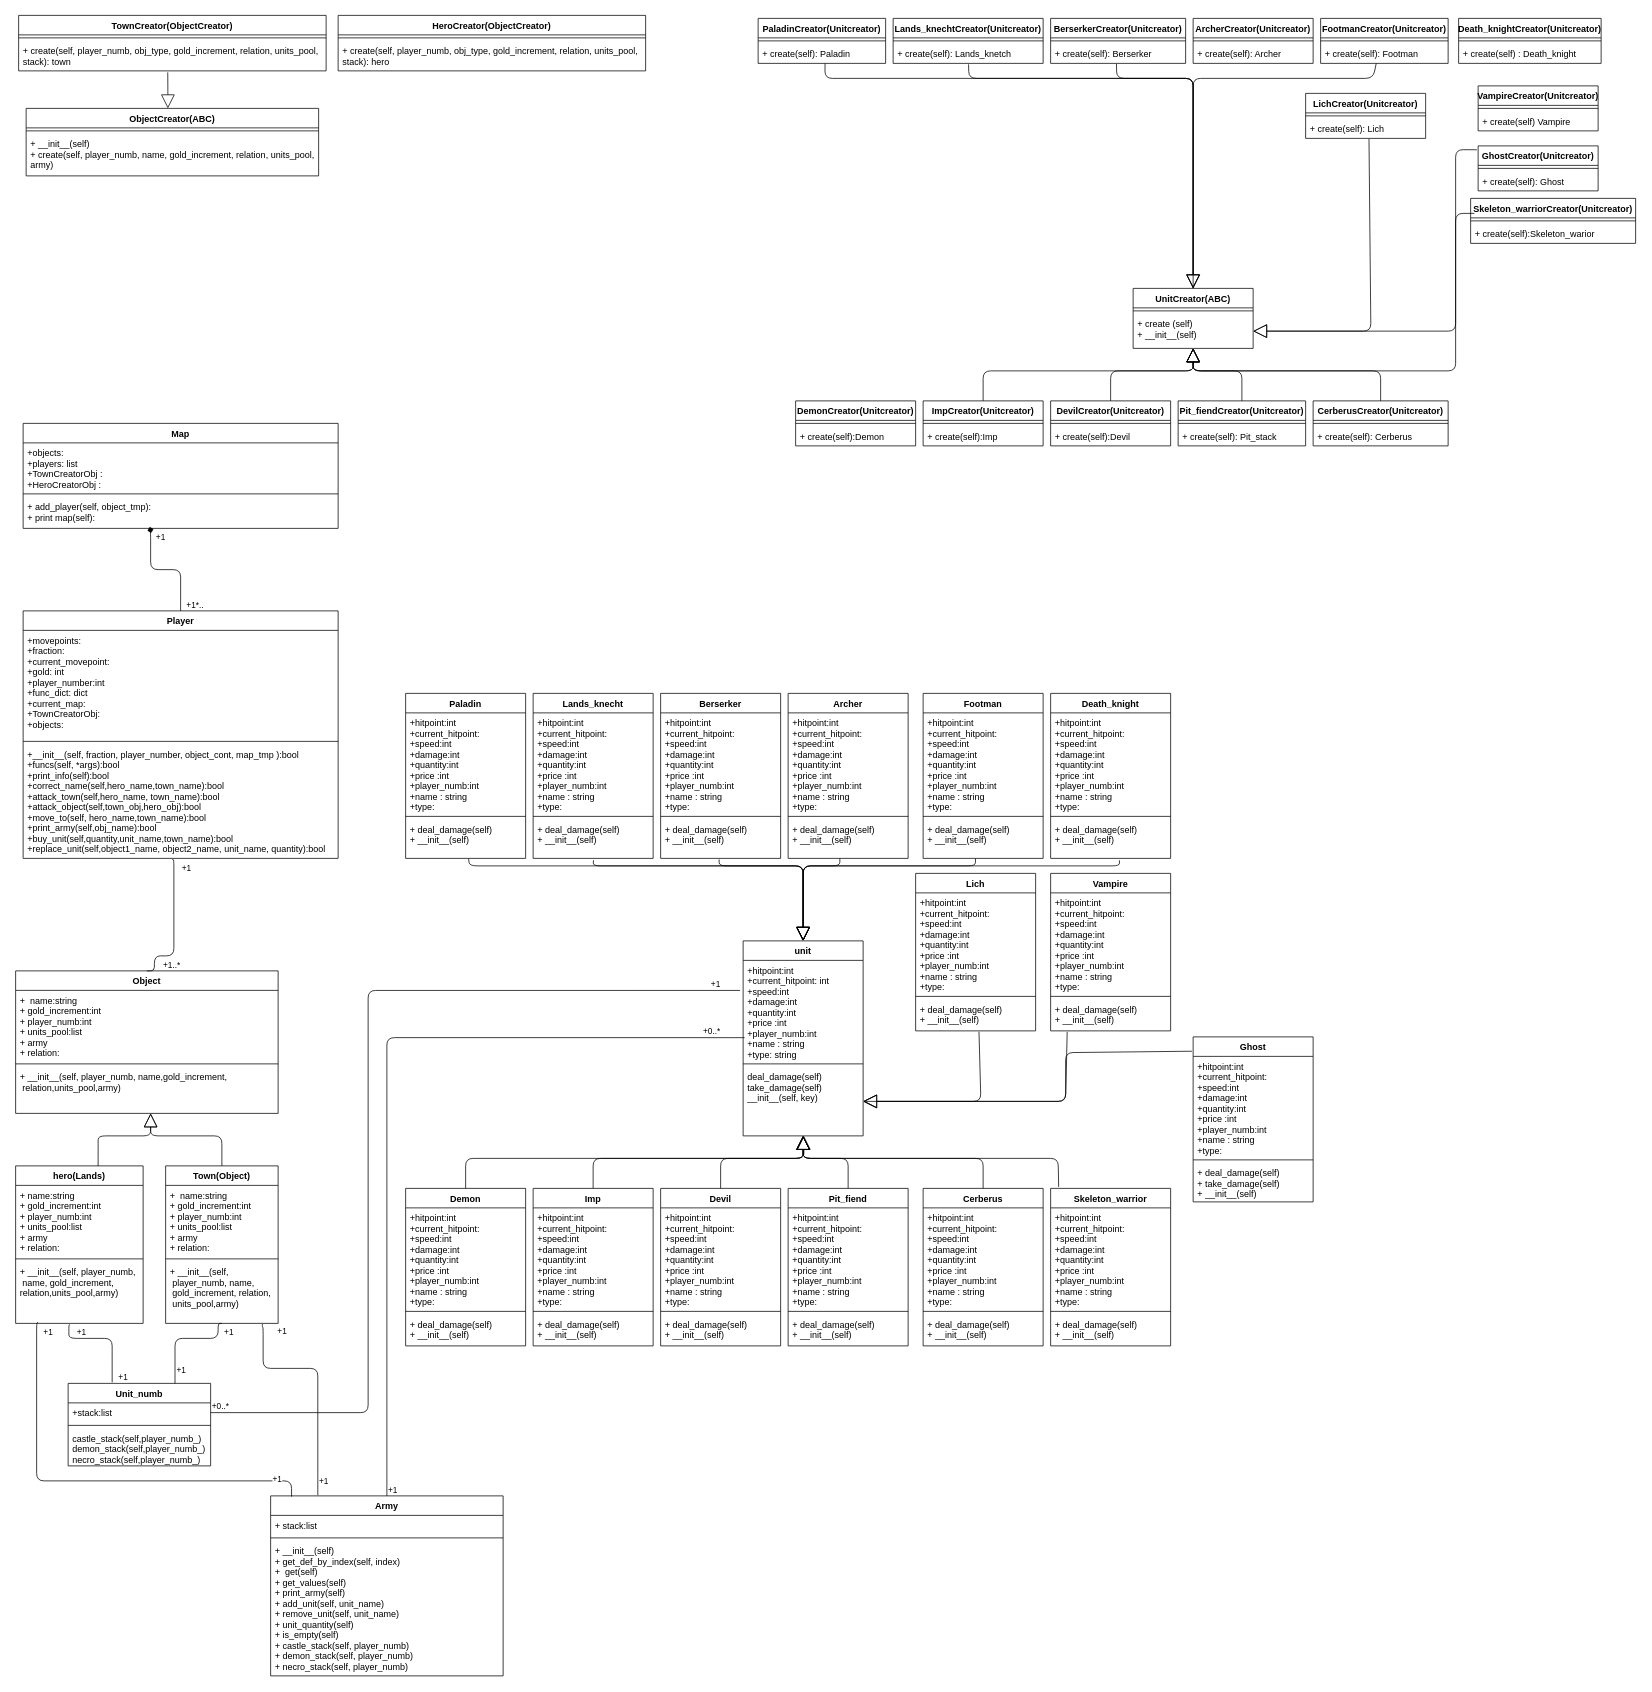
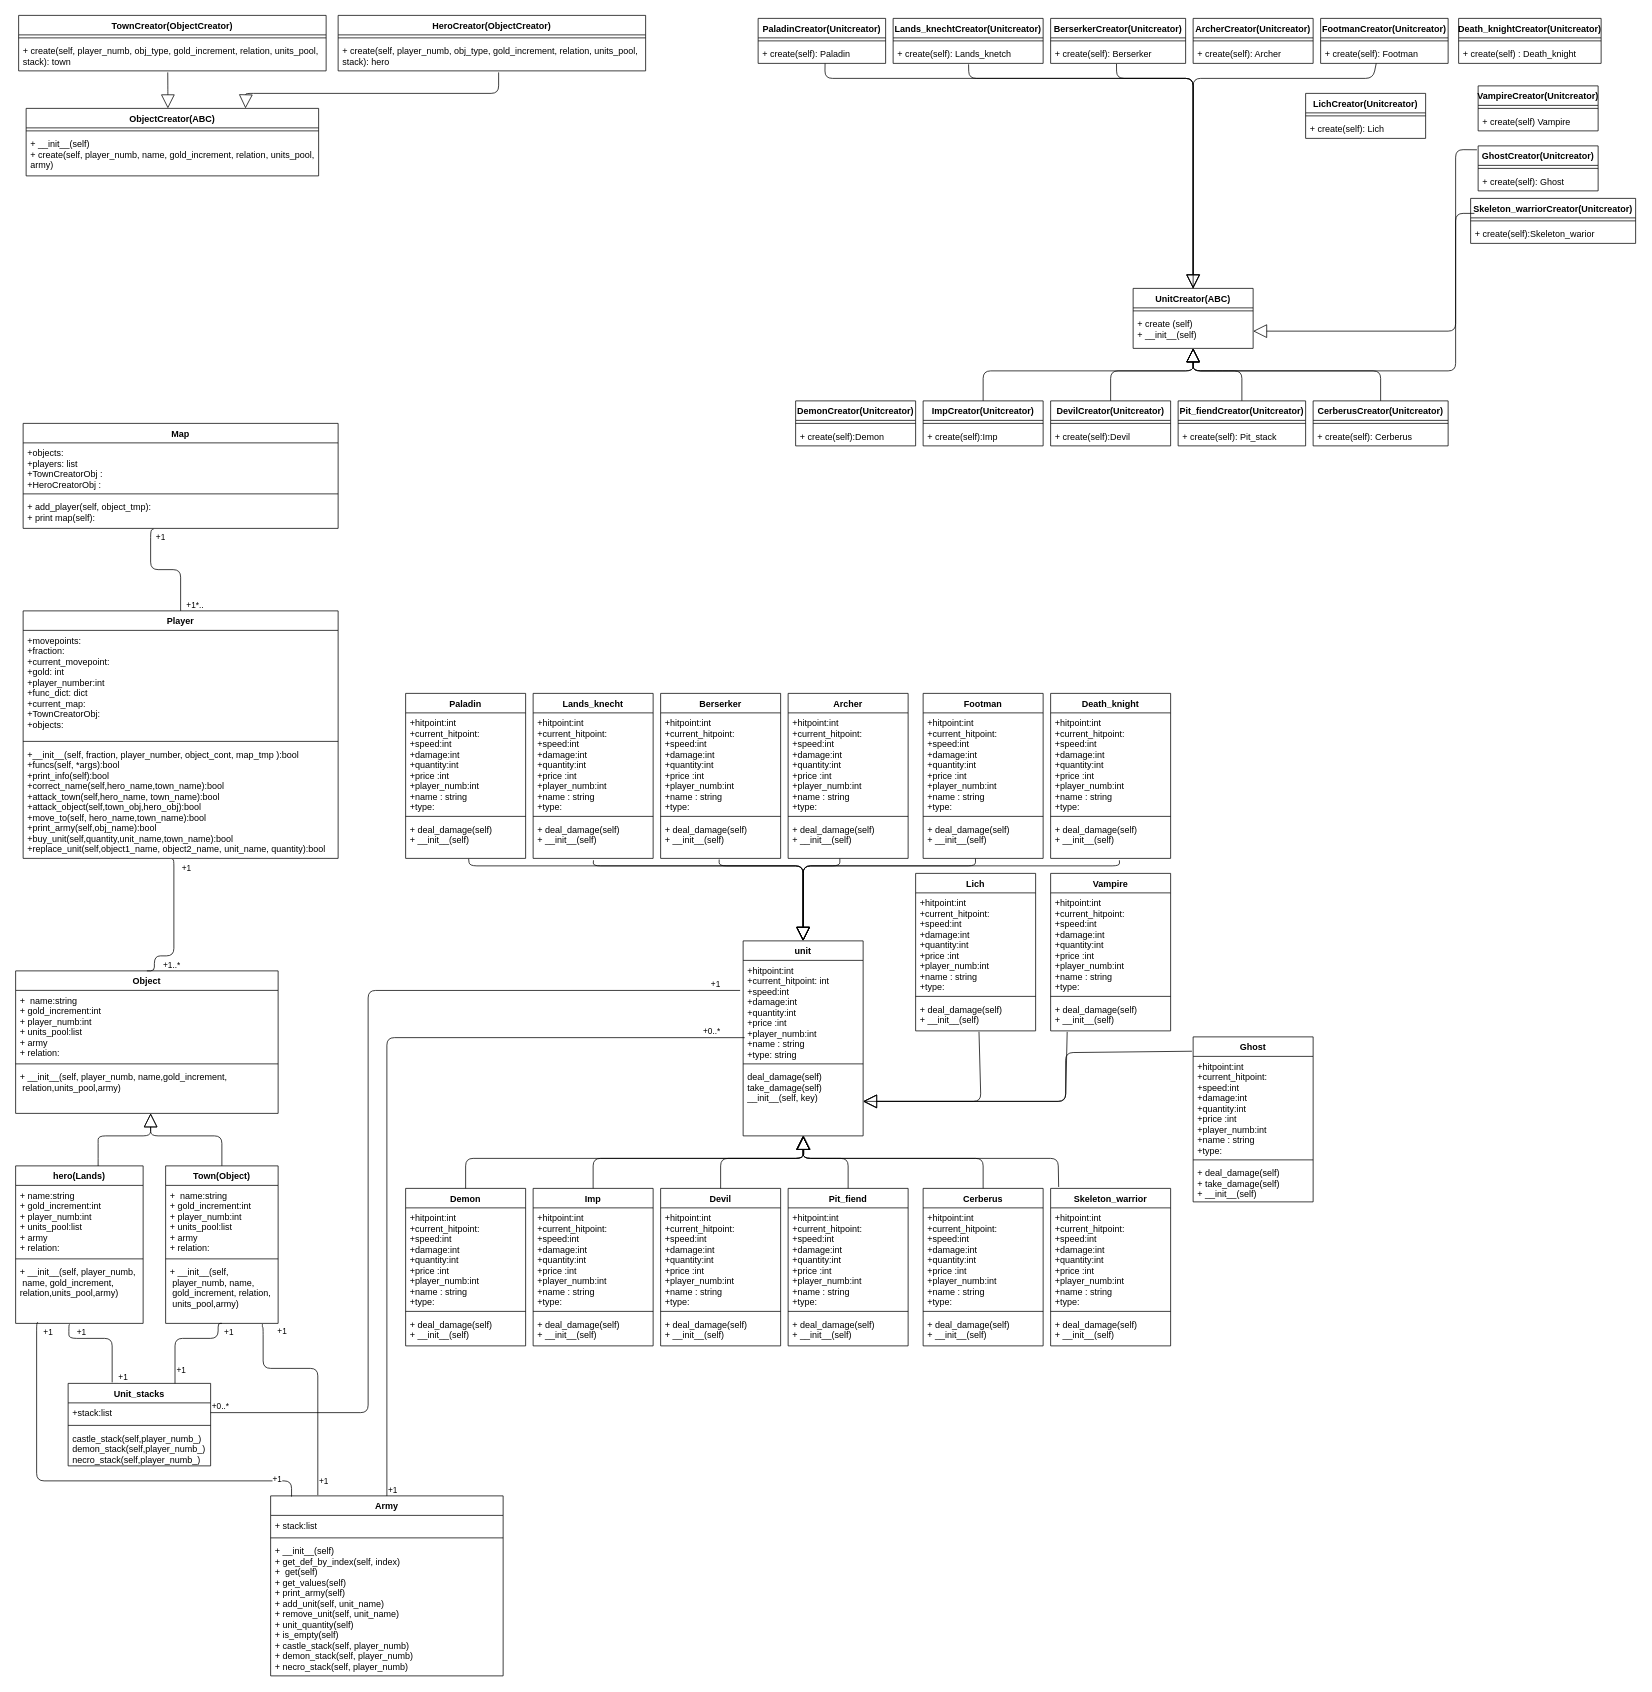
edge "+ create(self, player_numb, obj_type, gold_increment, relation, units_pool, stack): hero" -> "ObjectCreator(ABC)": added
edge "+ create(self): Lich" -> "+ create (self) + __init__(self)": removed
edge "Player" -> "+ add_player(self, object_tmp): + print map(self):": arrowhead diamond -> none
node "Unit_numb": label "Unit_numb" -> "Unit_stacks"
